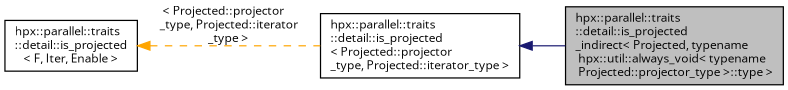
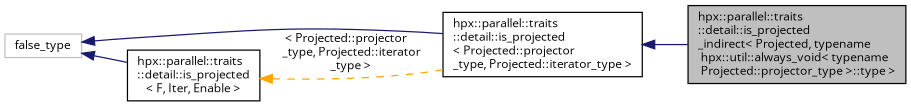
node "false_type": added
